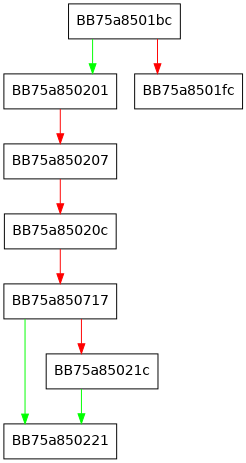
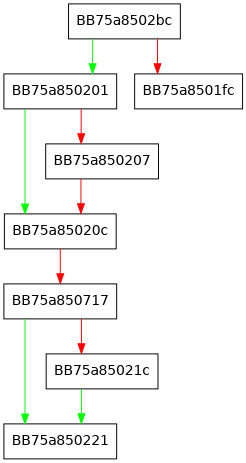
node "BB75a8501bc": label "BB75a8501bc" -> "BB75a8502bc"
edge "BB75a850201" -> "BB75a85020c": added
